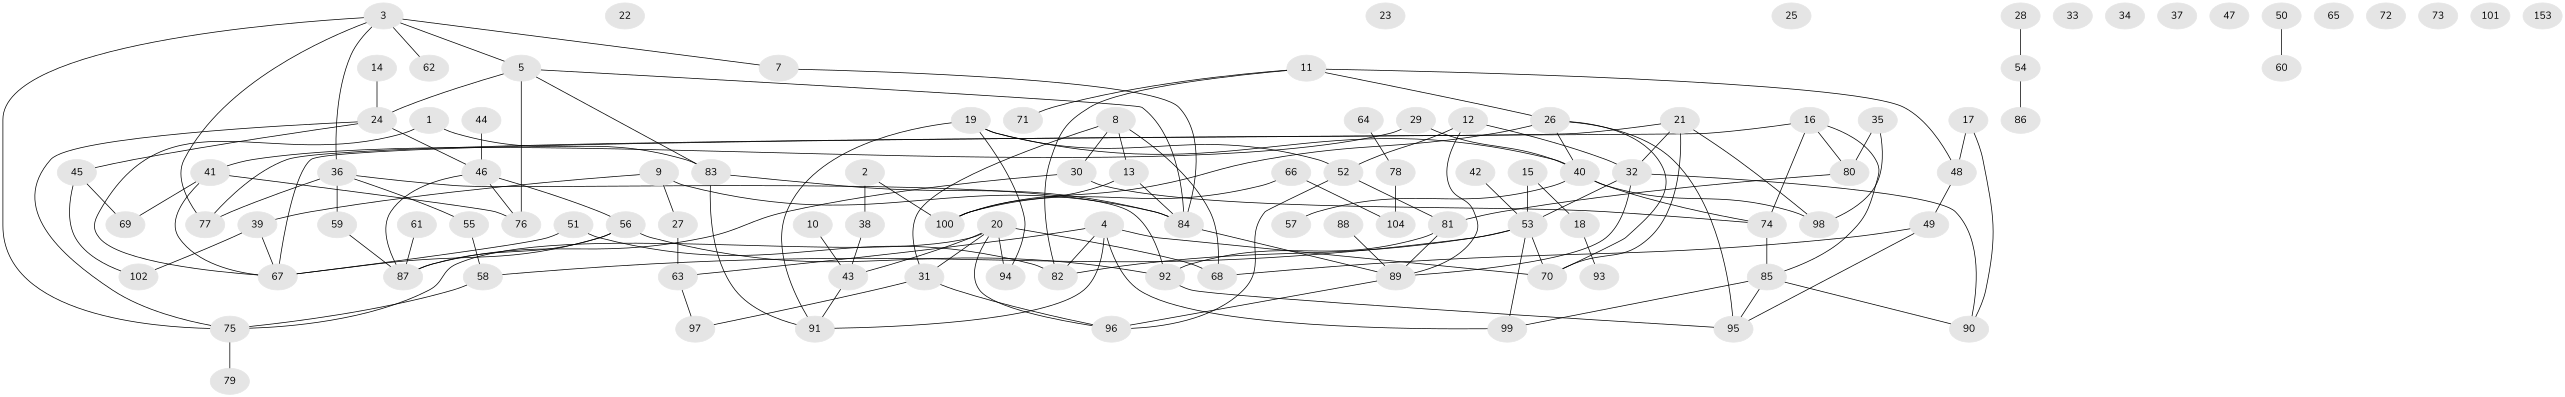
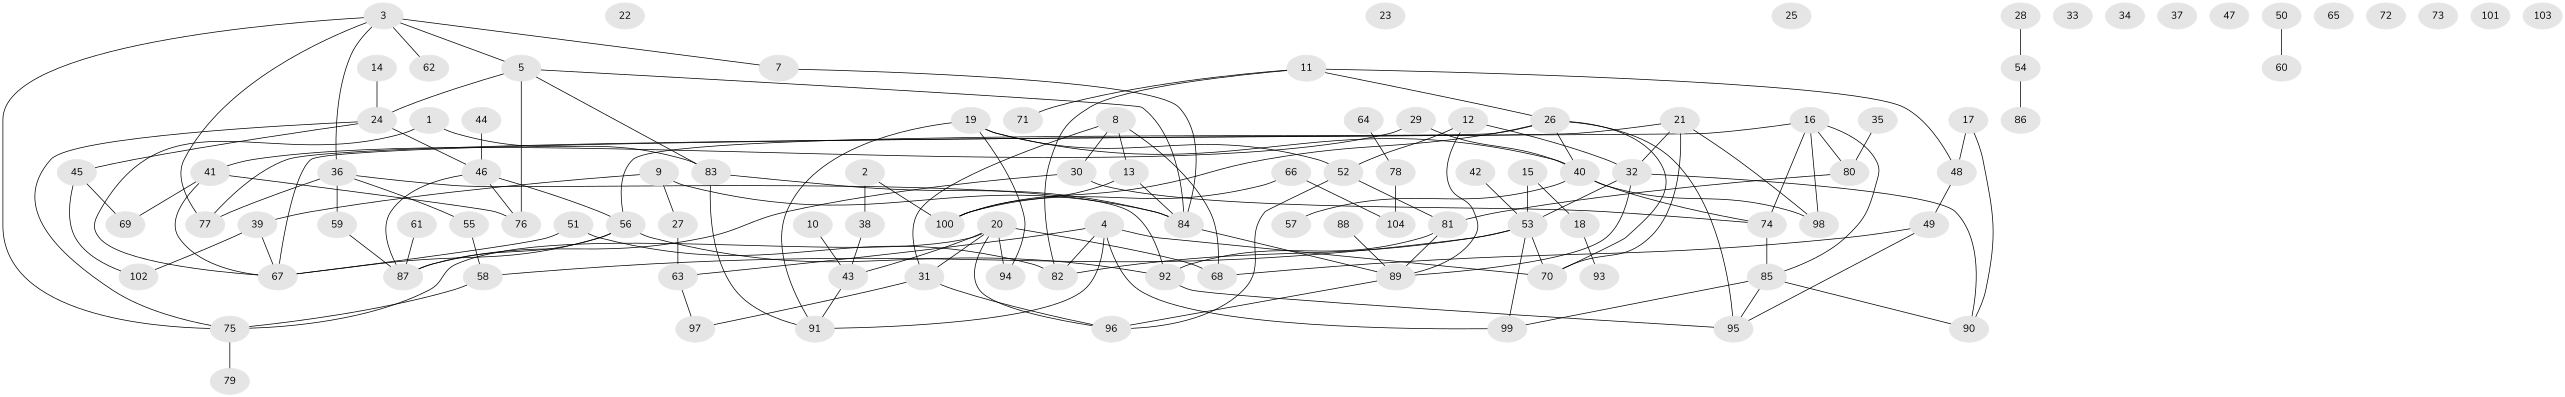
node "153": label "153" -> "103"
edge "26" -- "56": added
edge "35" -- "98": now "16" -- "98"
